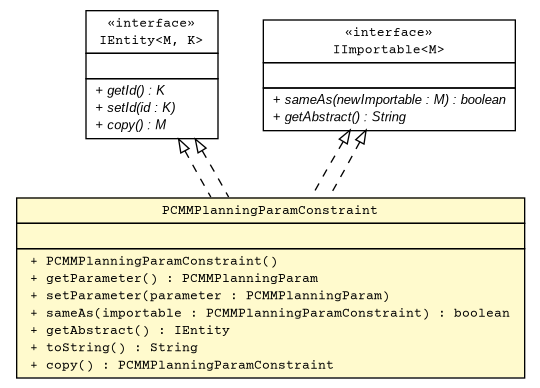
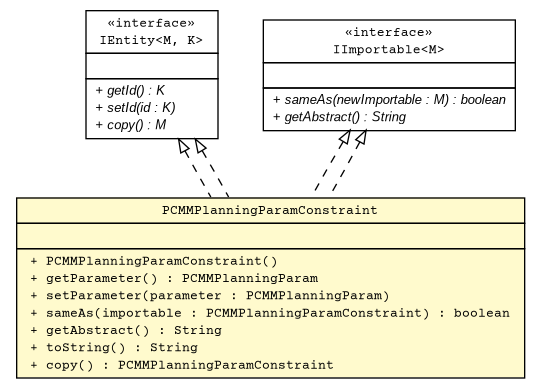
node "PCMMPlanningParamConstraint": text "+ getAbstract() : IEntity" -> "+ getAbstract() : String"
